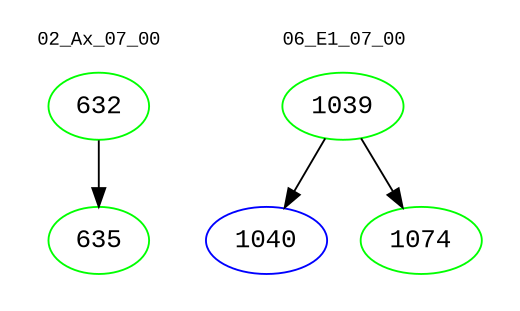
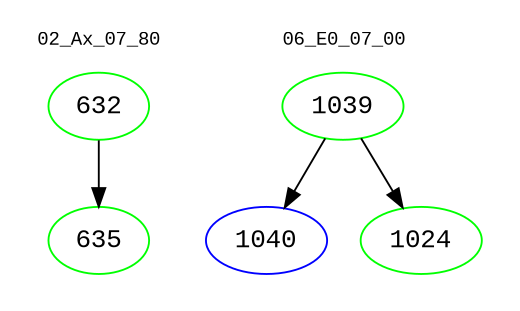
cluster "02_Ax_07_00": label "02_Ax_07_00" -> "02_Ax_07_80"
cluster "06_E1_07_00": label "06_E1_07_00" -> "06_E0_07_00"
node "1074": label "1074" -> "1024"
